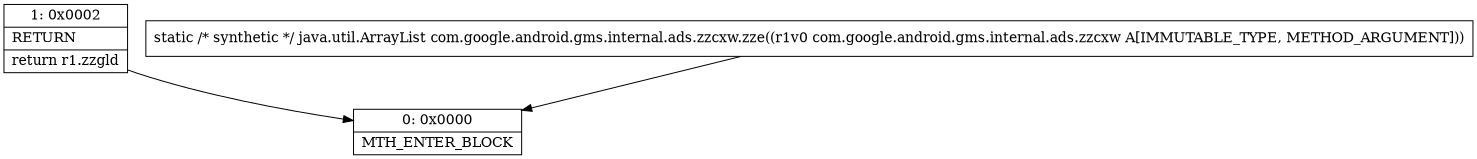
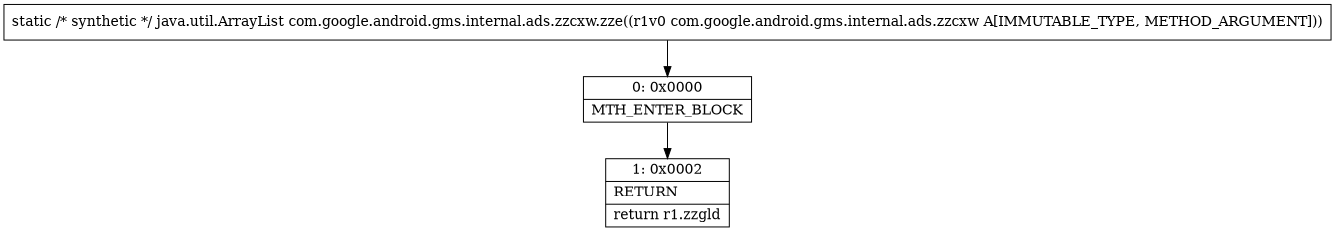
edge "1: 0x0002" -> "0: 0x0000": reversed
